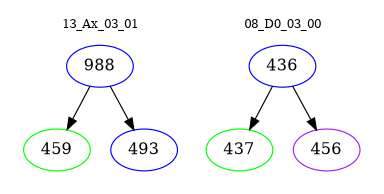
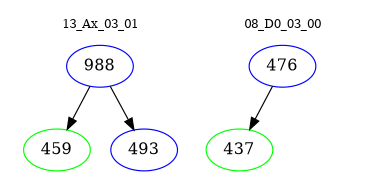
node "436": label "436" -> "476"
node "456": removed
